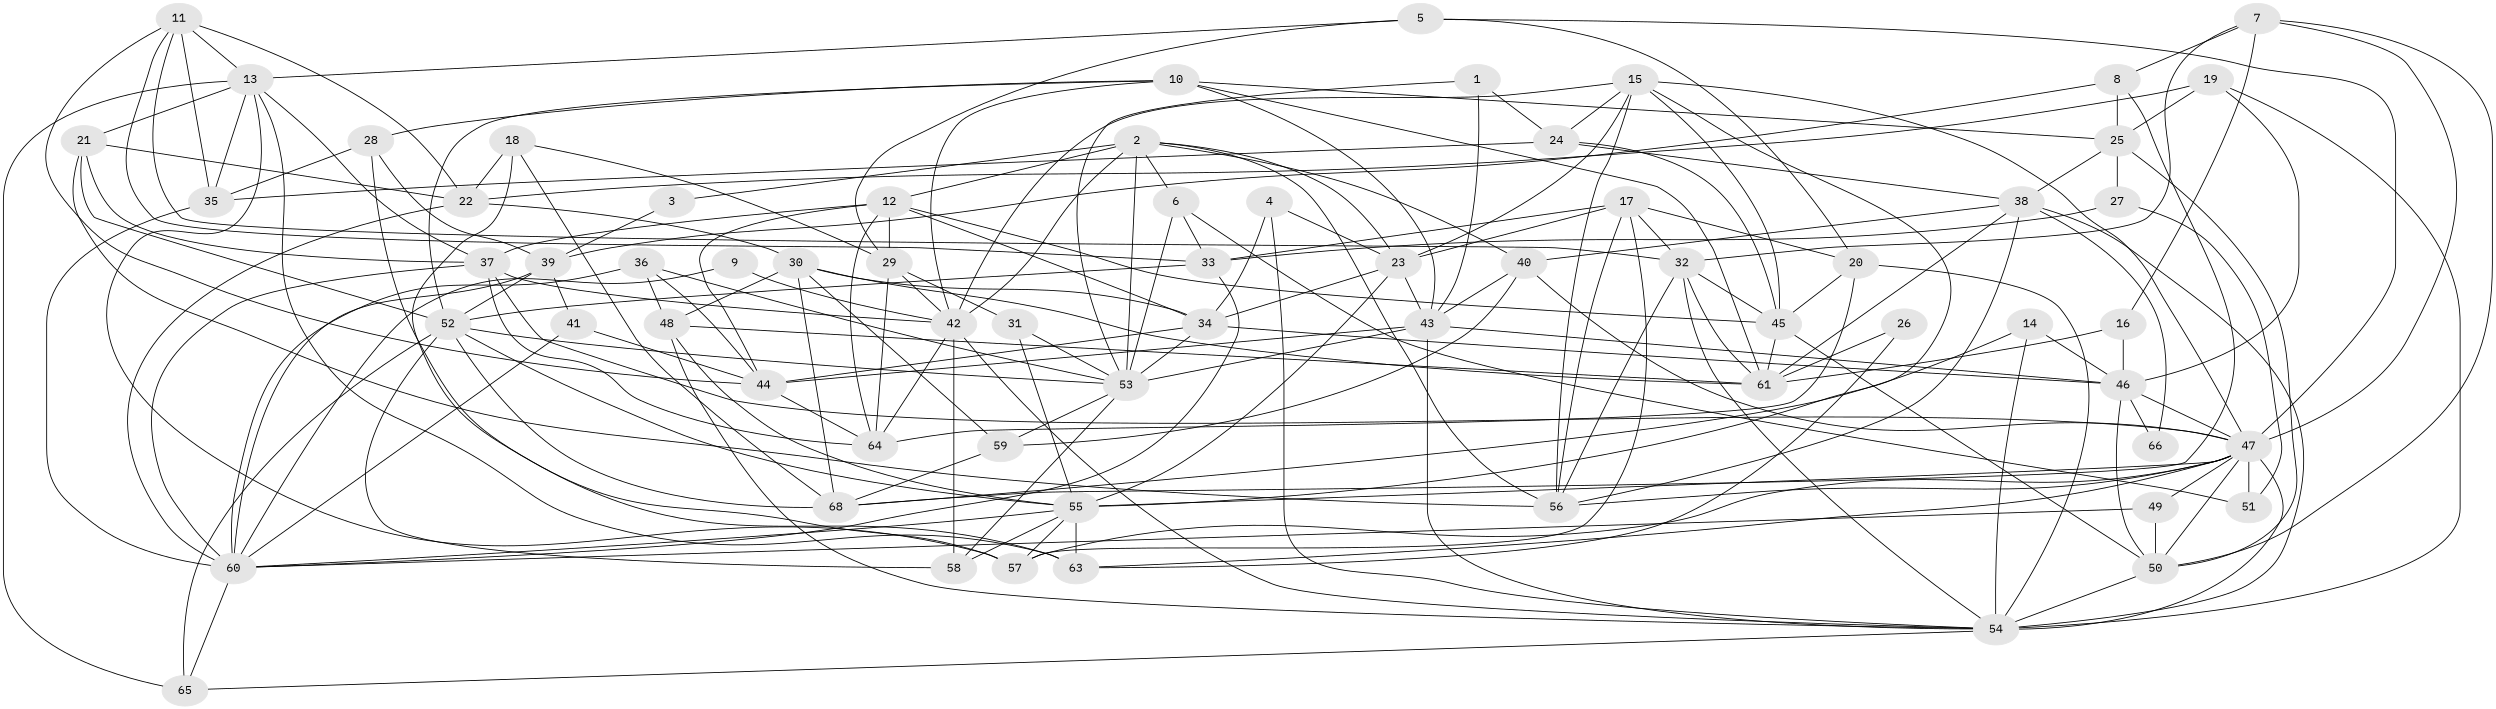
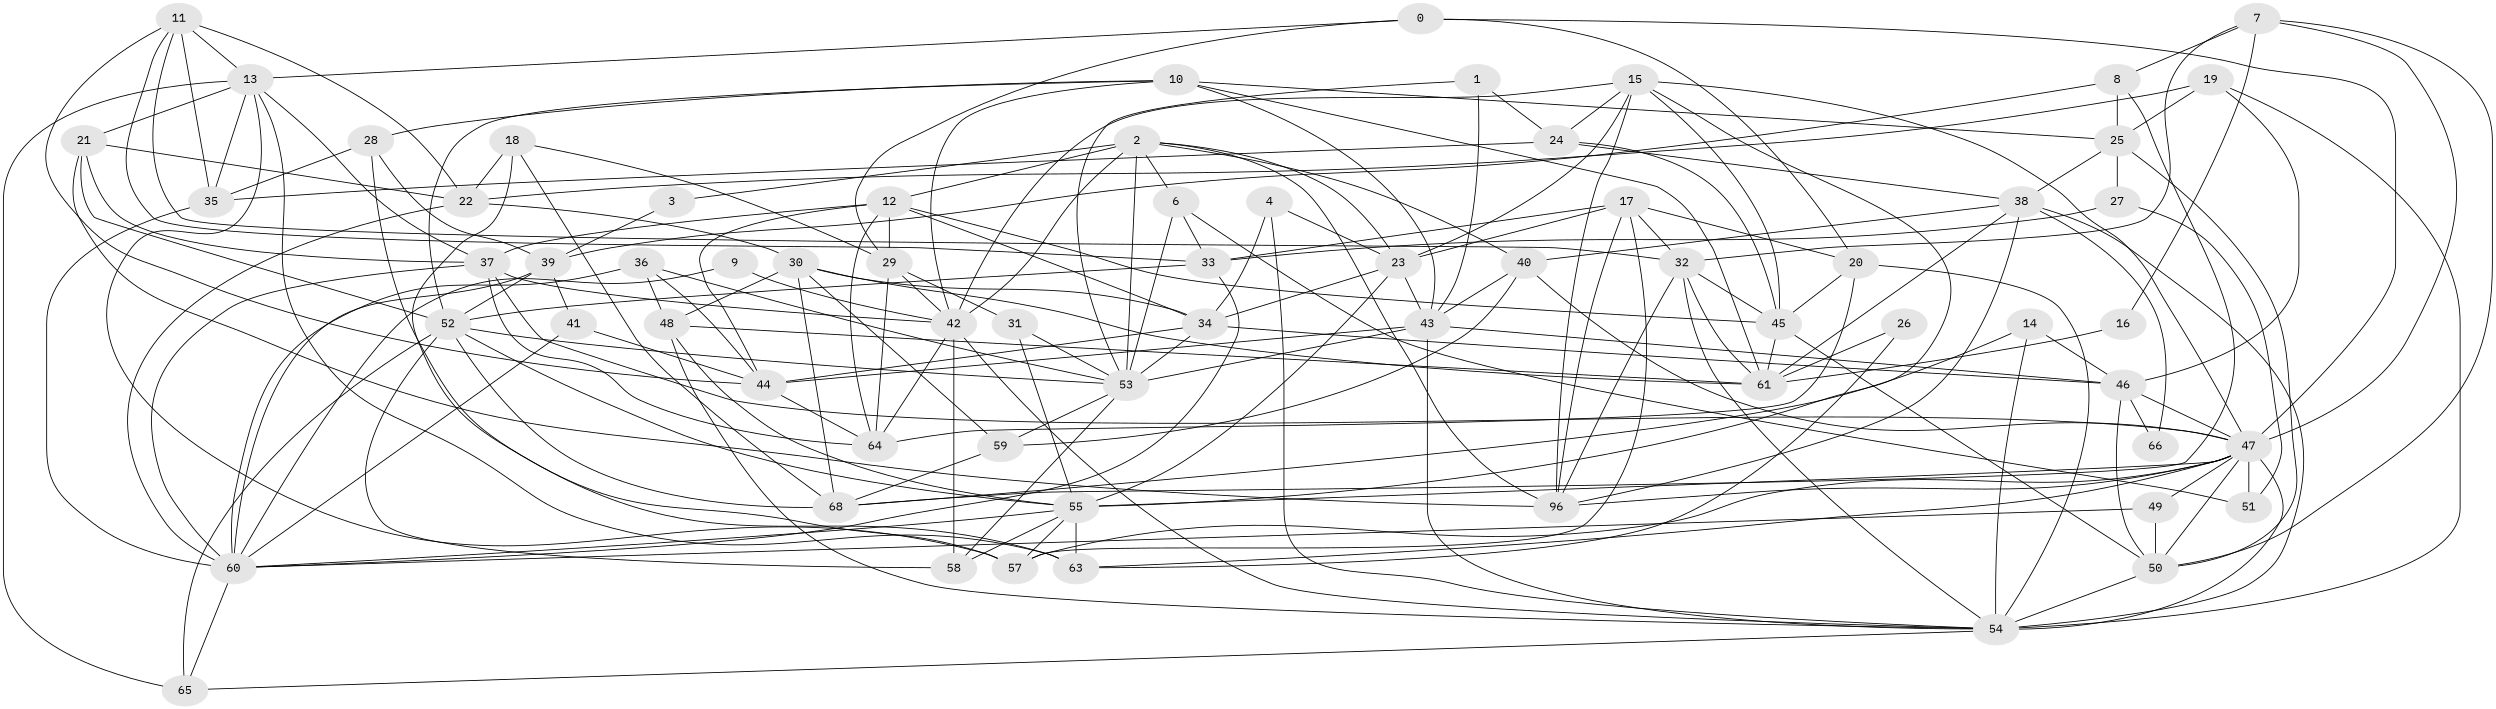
node "5": label "5" -> "0"
edge "16" -- "46": removed
node "56": label "56" -> "96"
